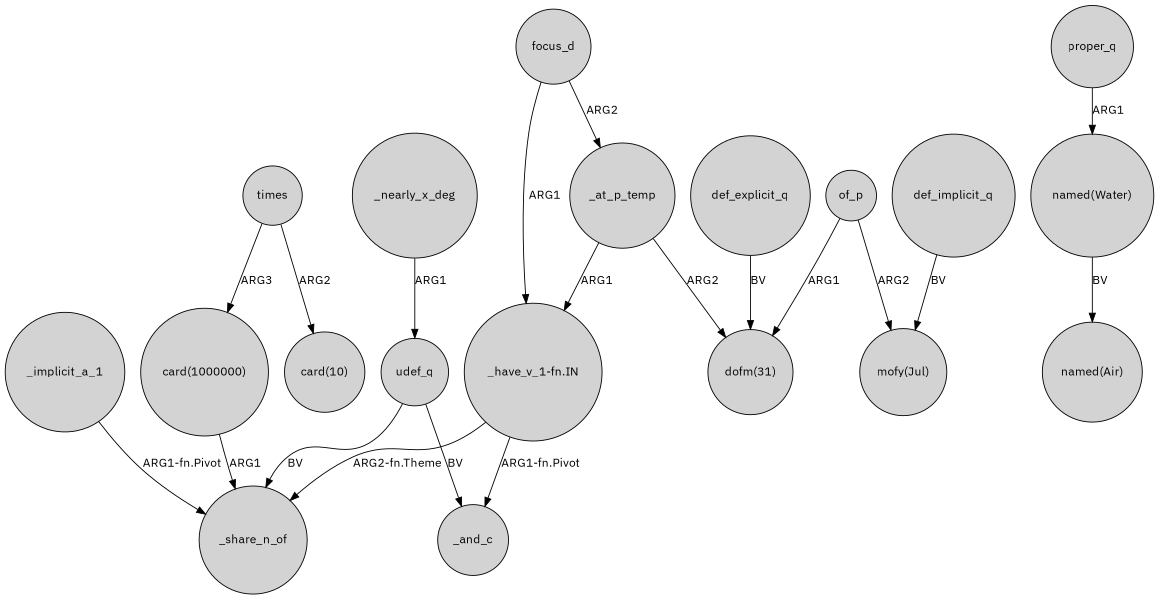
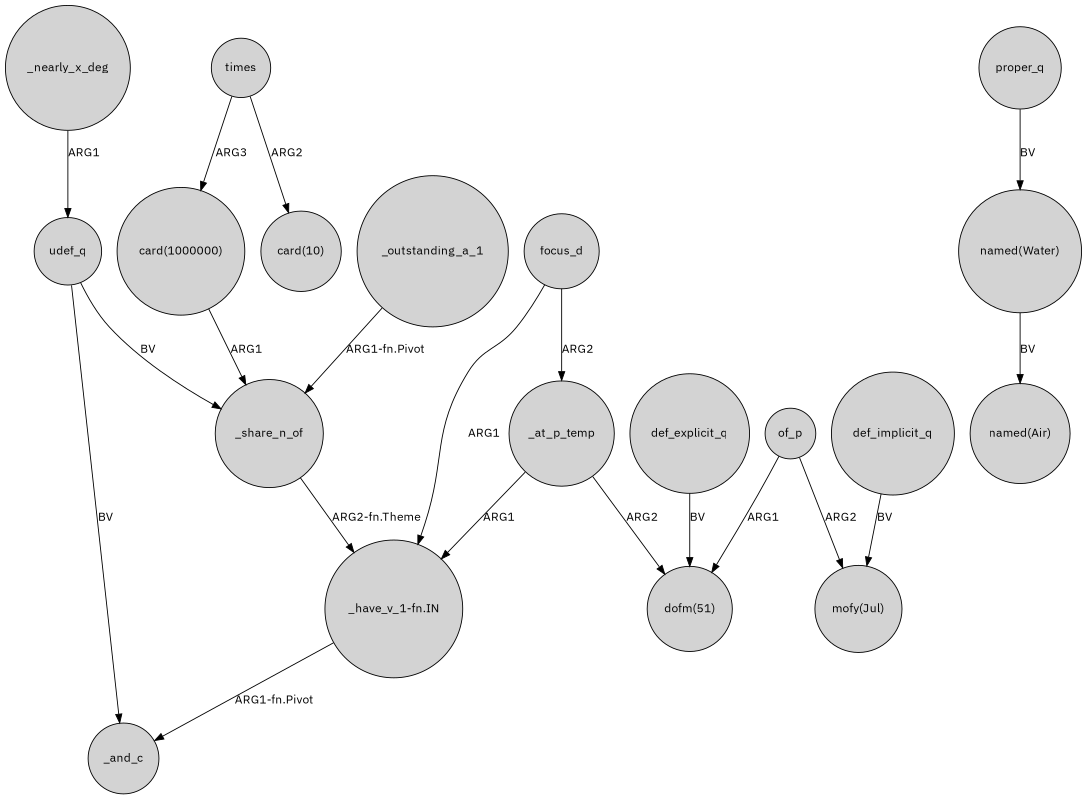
edge "proper_q" -> "named(Water)": label "ARG1" -> "BV"
node "_implicit_a_1": label "_implicit_a_1" -> "_outstanding_a_1"
node "dofm(31)": label "dofm(31)" -> "dofm(51)"
edge "_have_v_1-fn.IN" -> "_share_n_of": reversed
